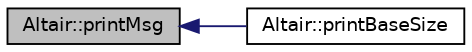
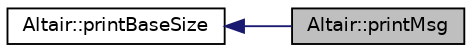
edge "Altair::printBaseSize" -> "Altair::printMsg": reversed
